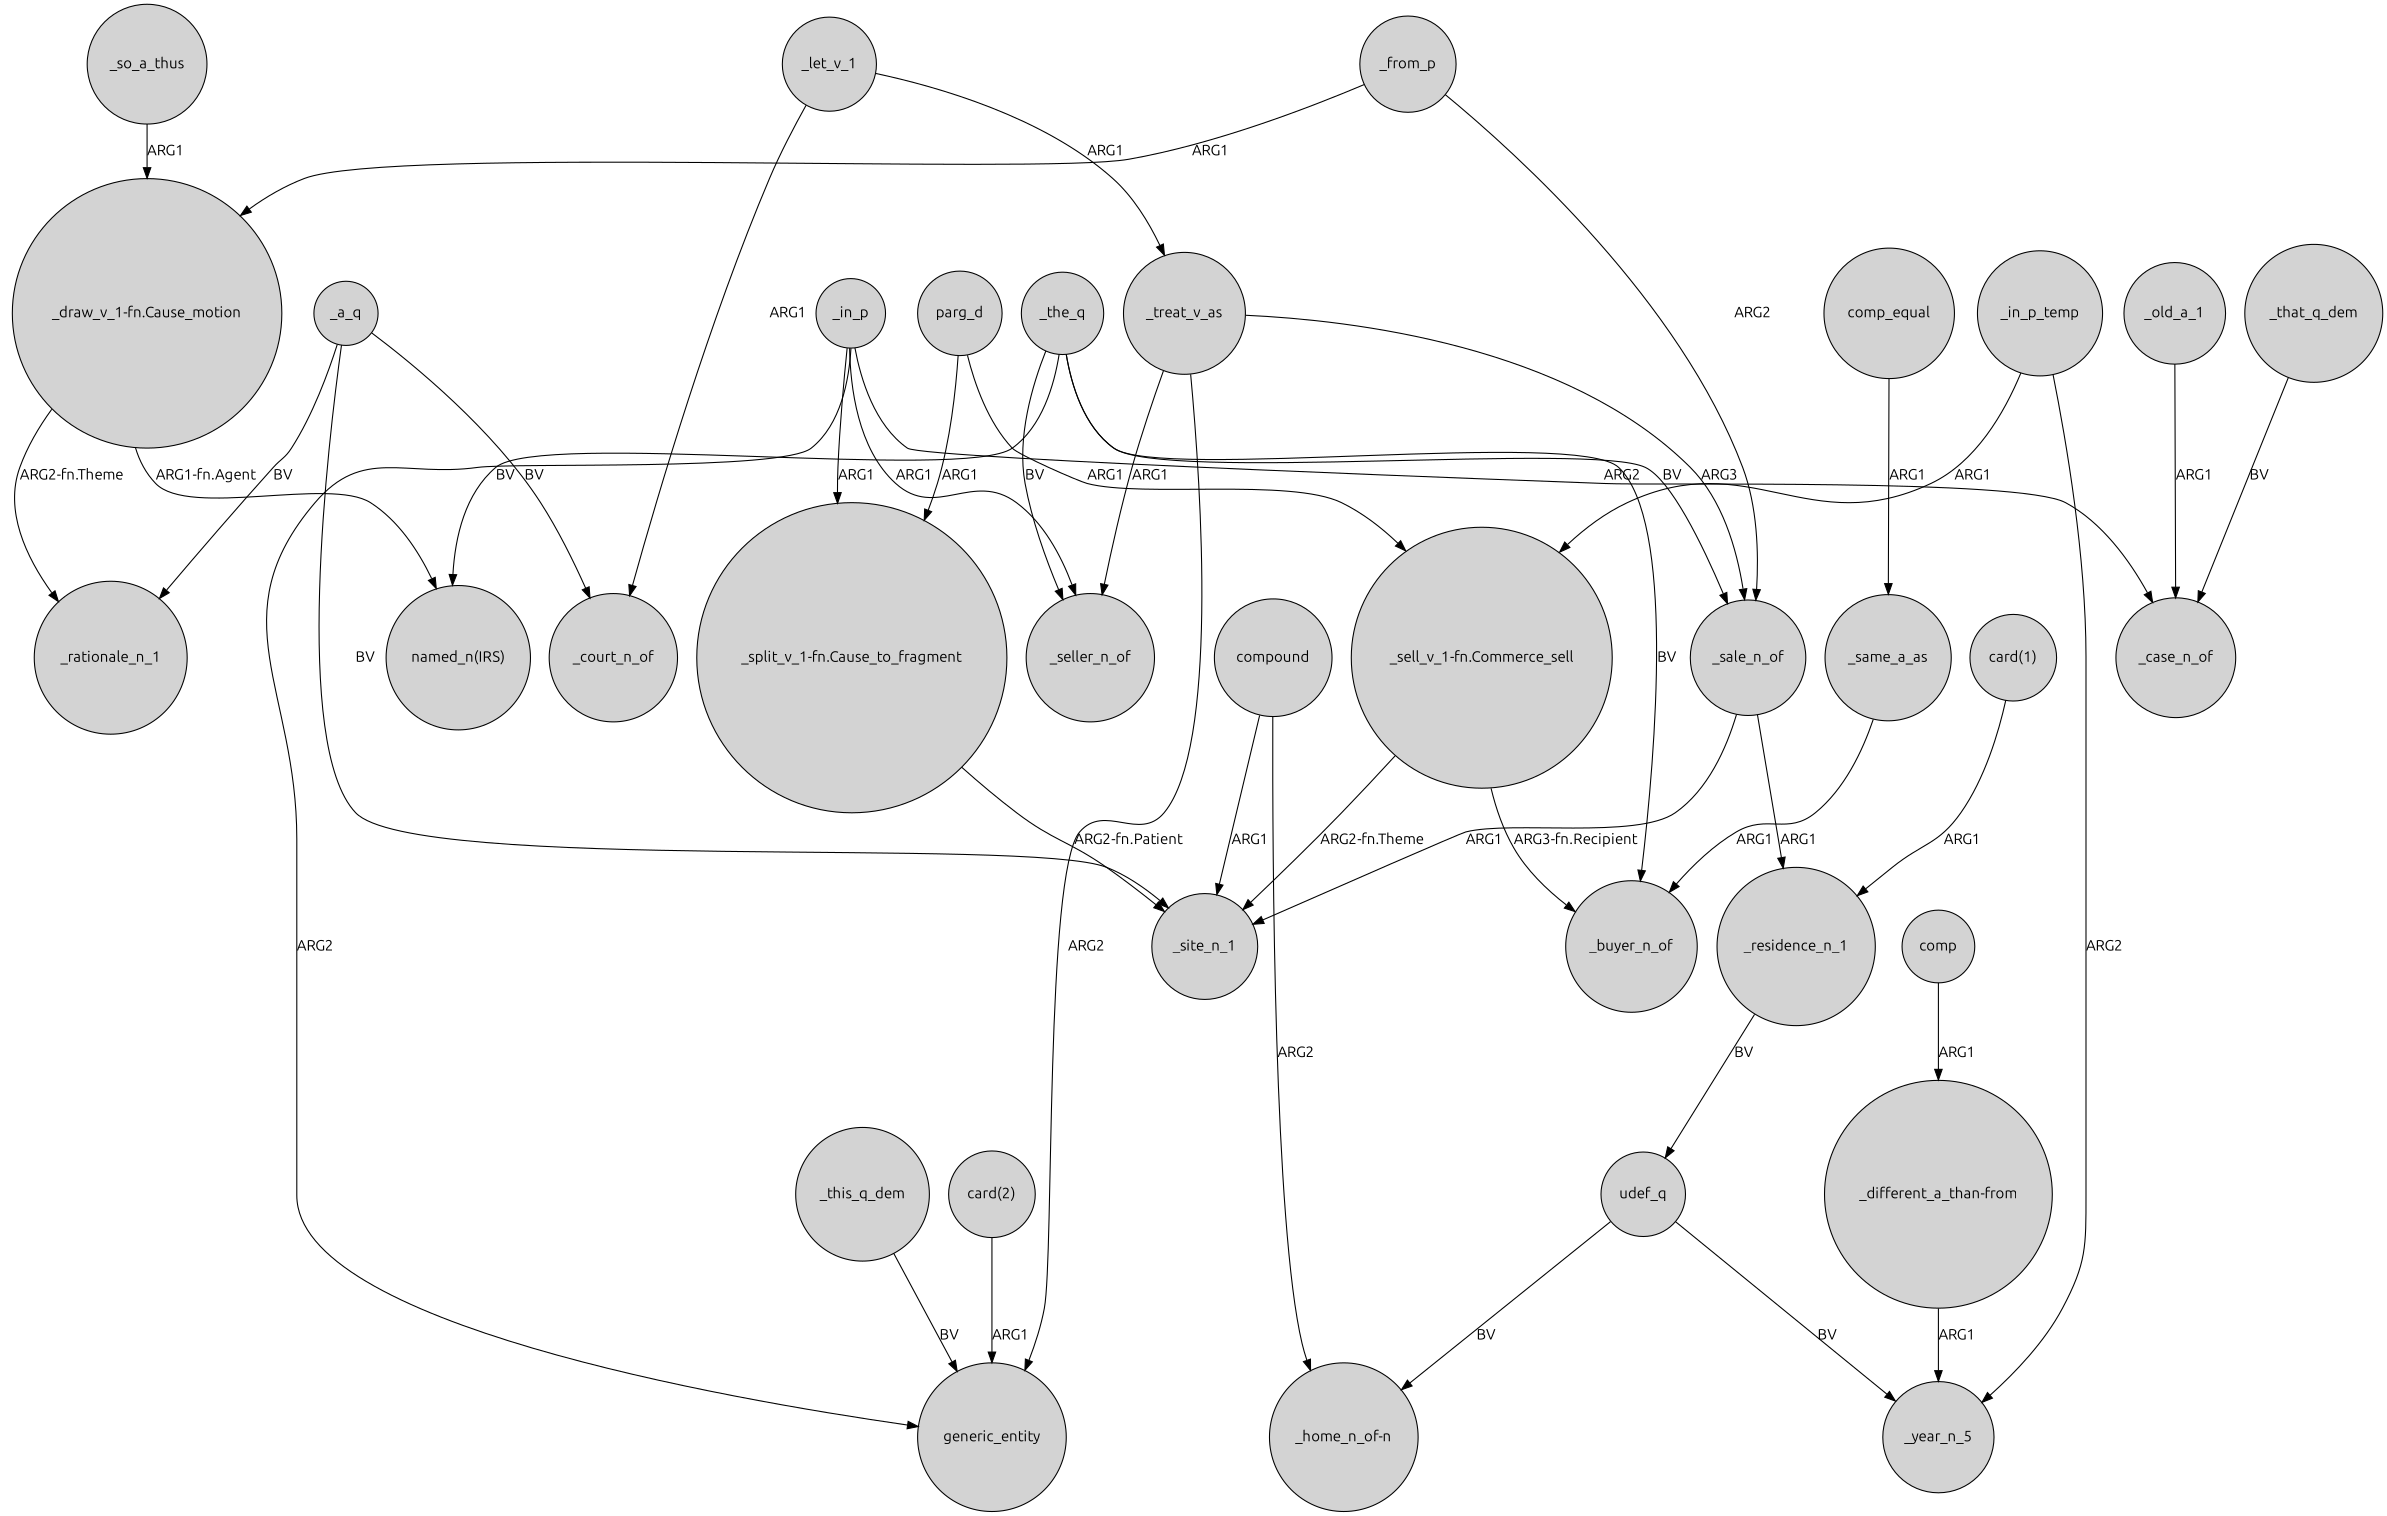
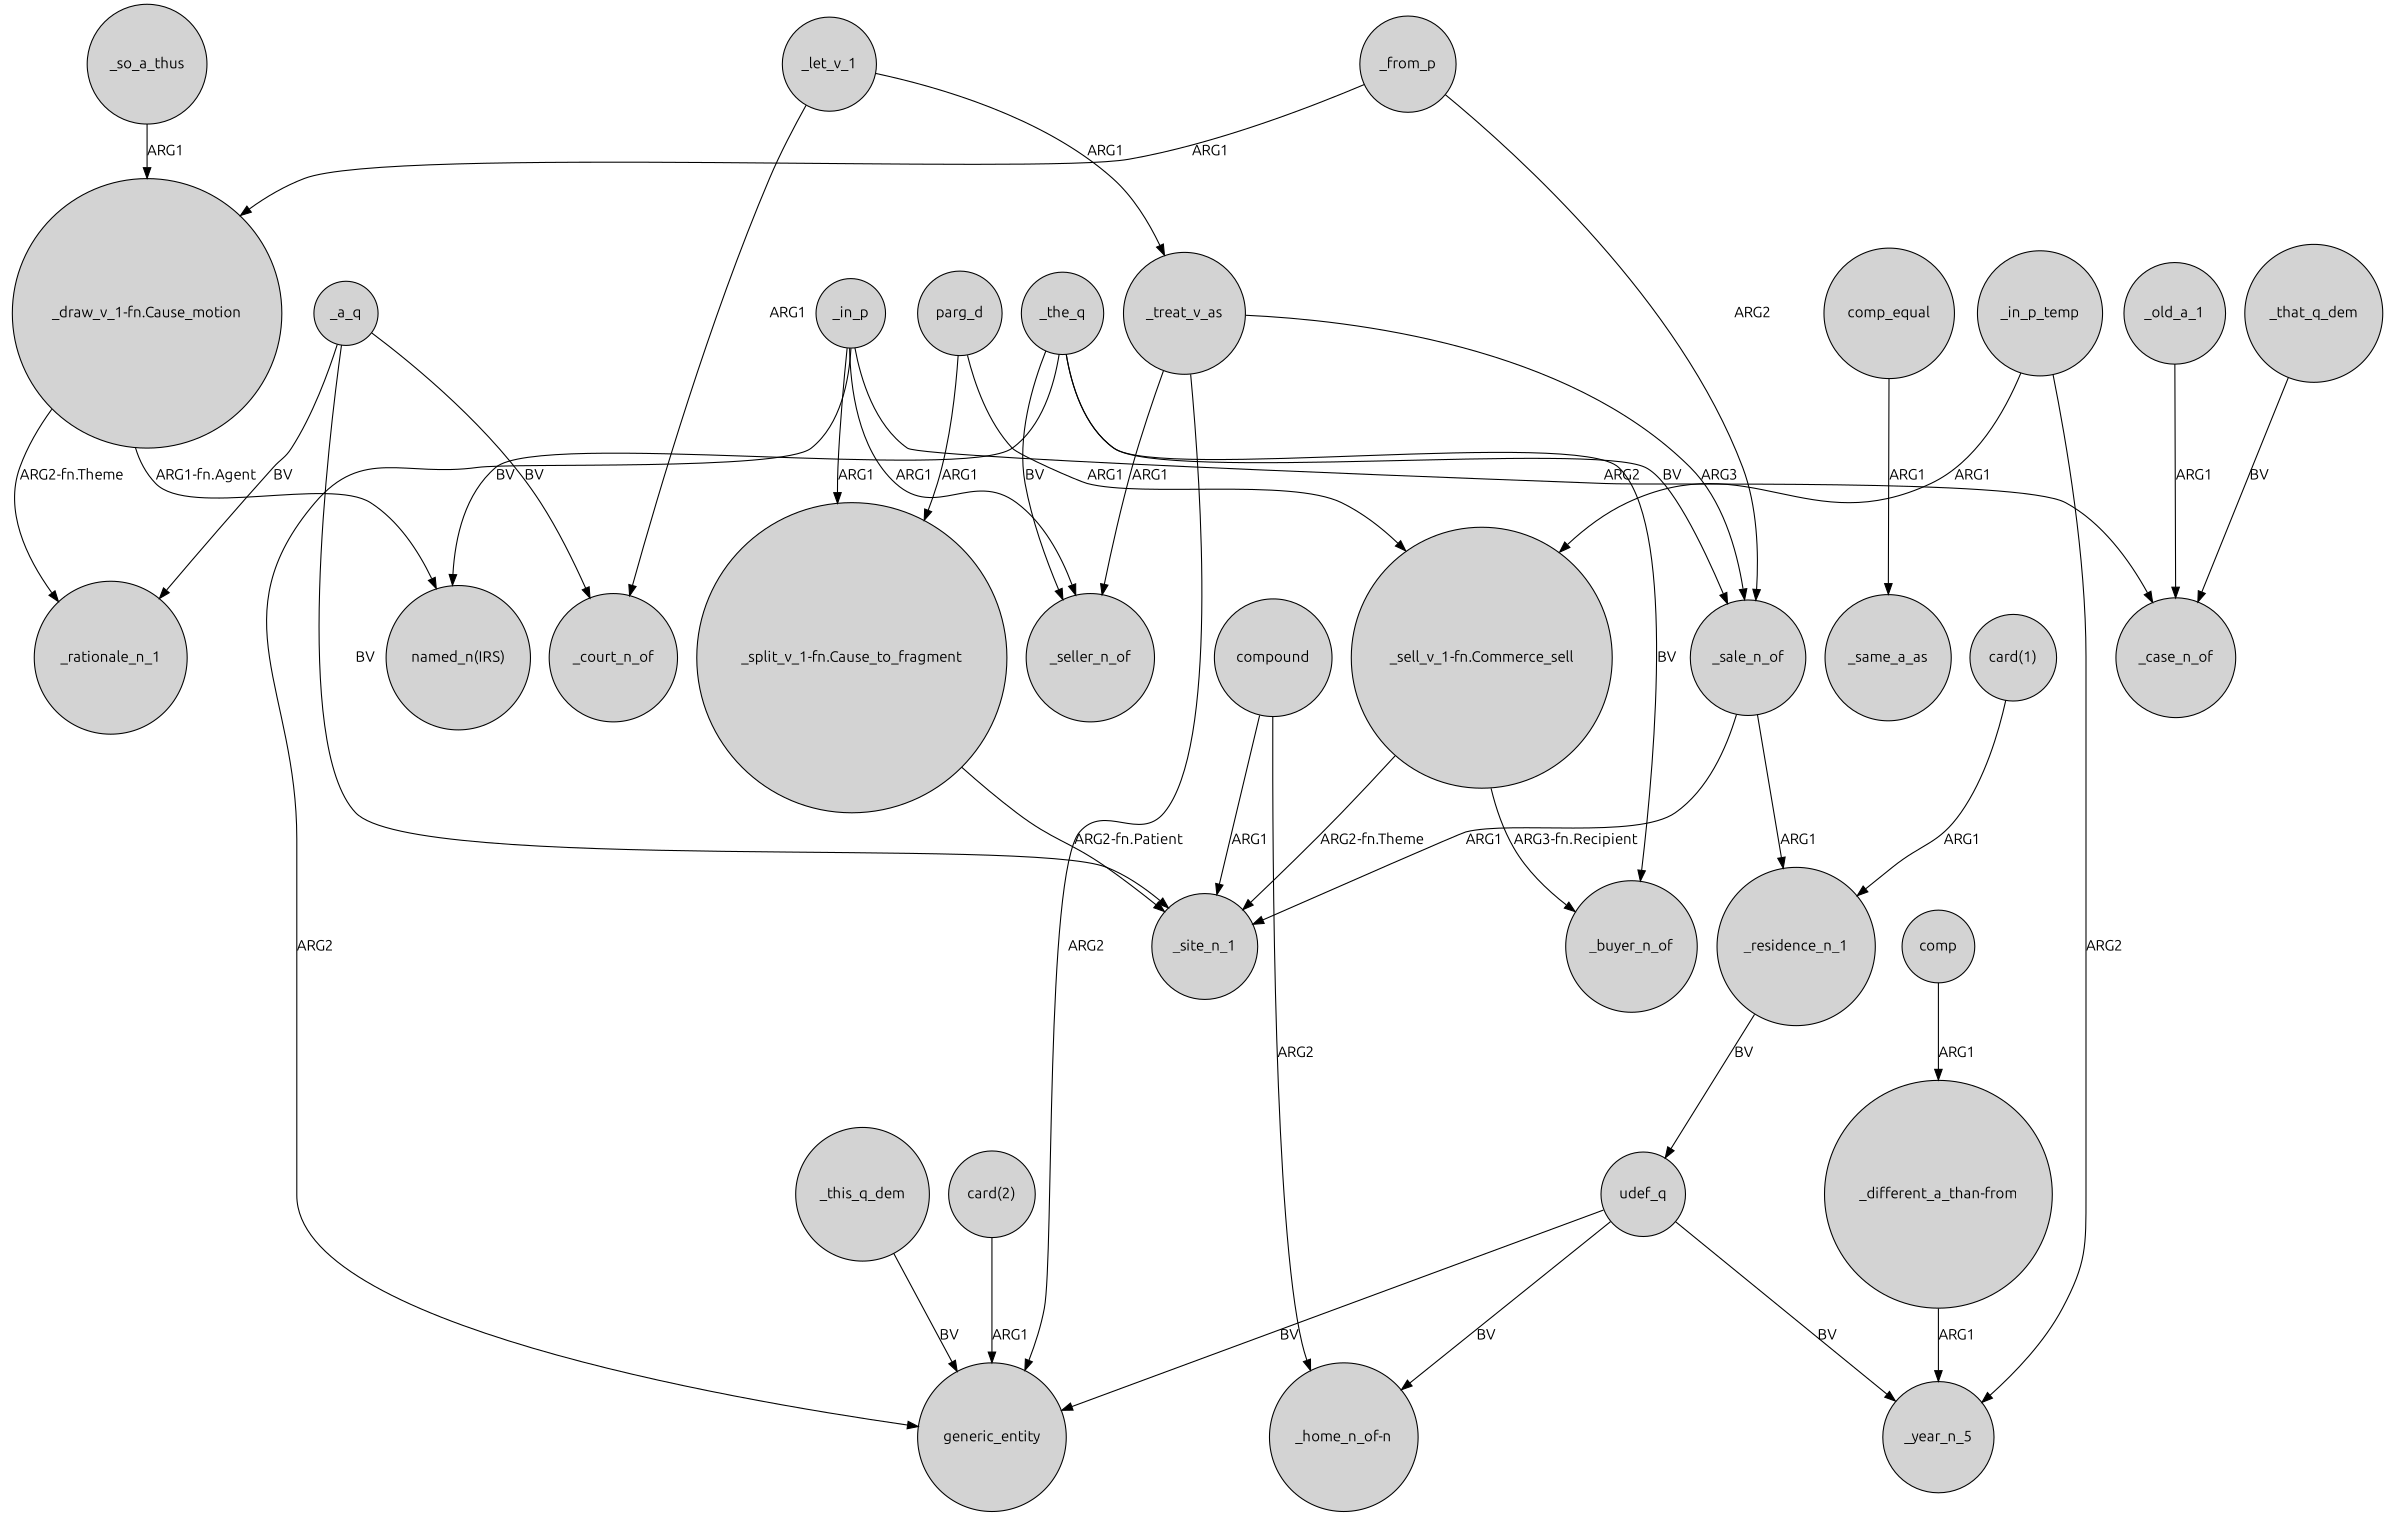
edge "_same_a_as" -> "_buyer_n_of": removed, label "ARG1"
edge "udef_q" -> "generic_entity": added, label "BV"
